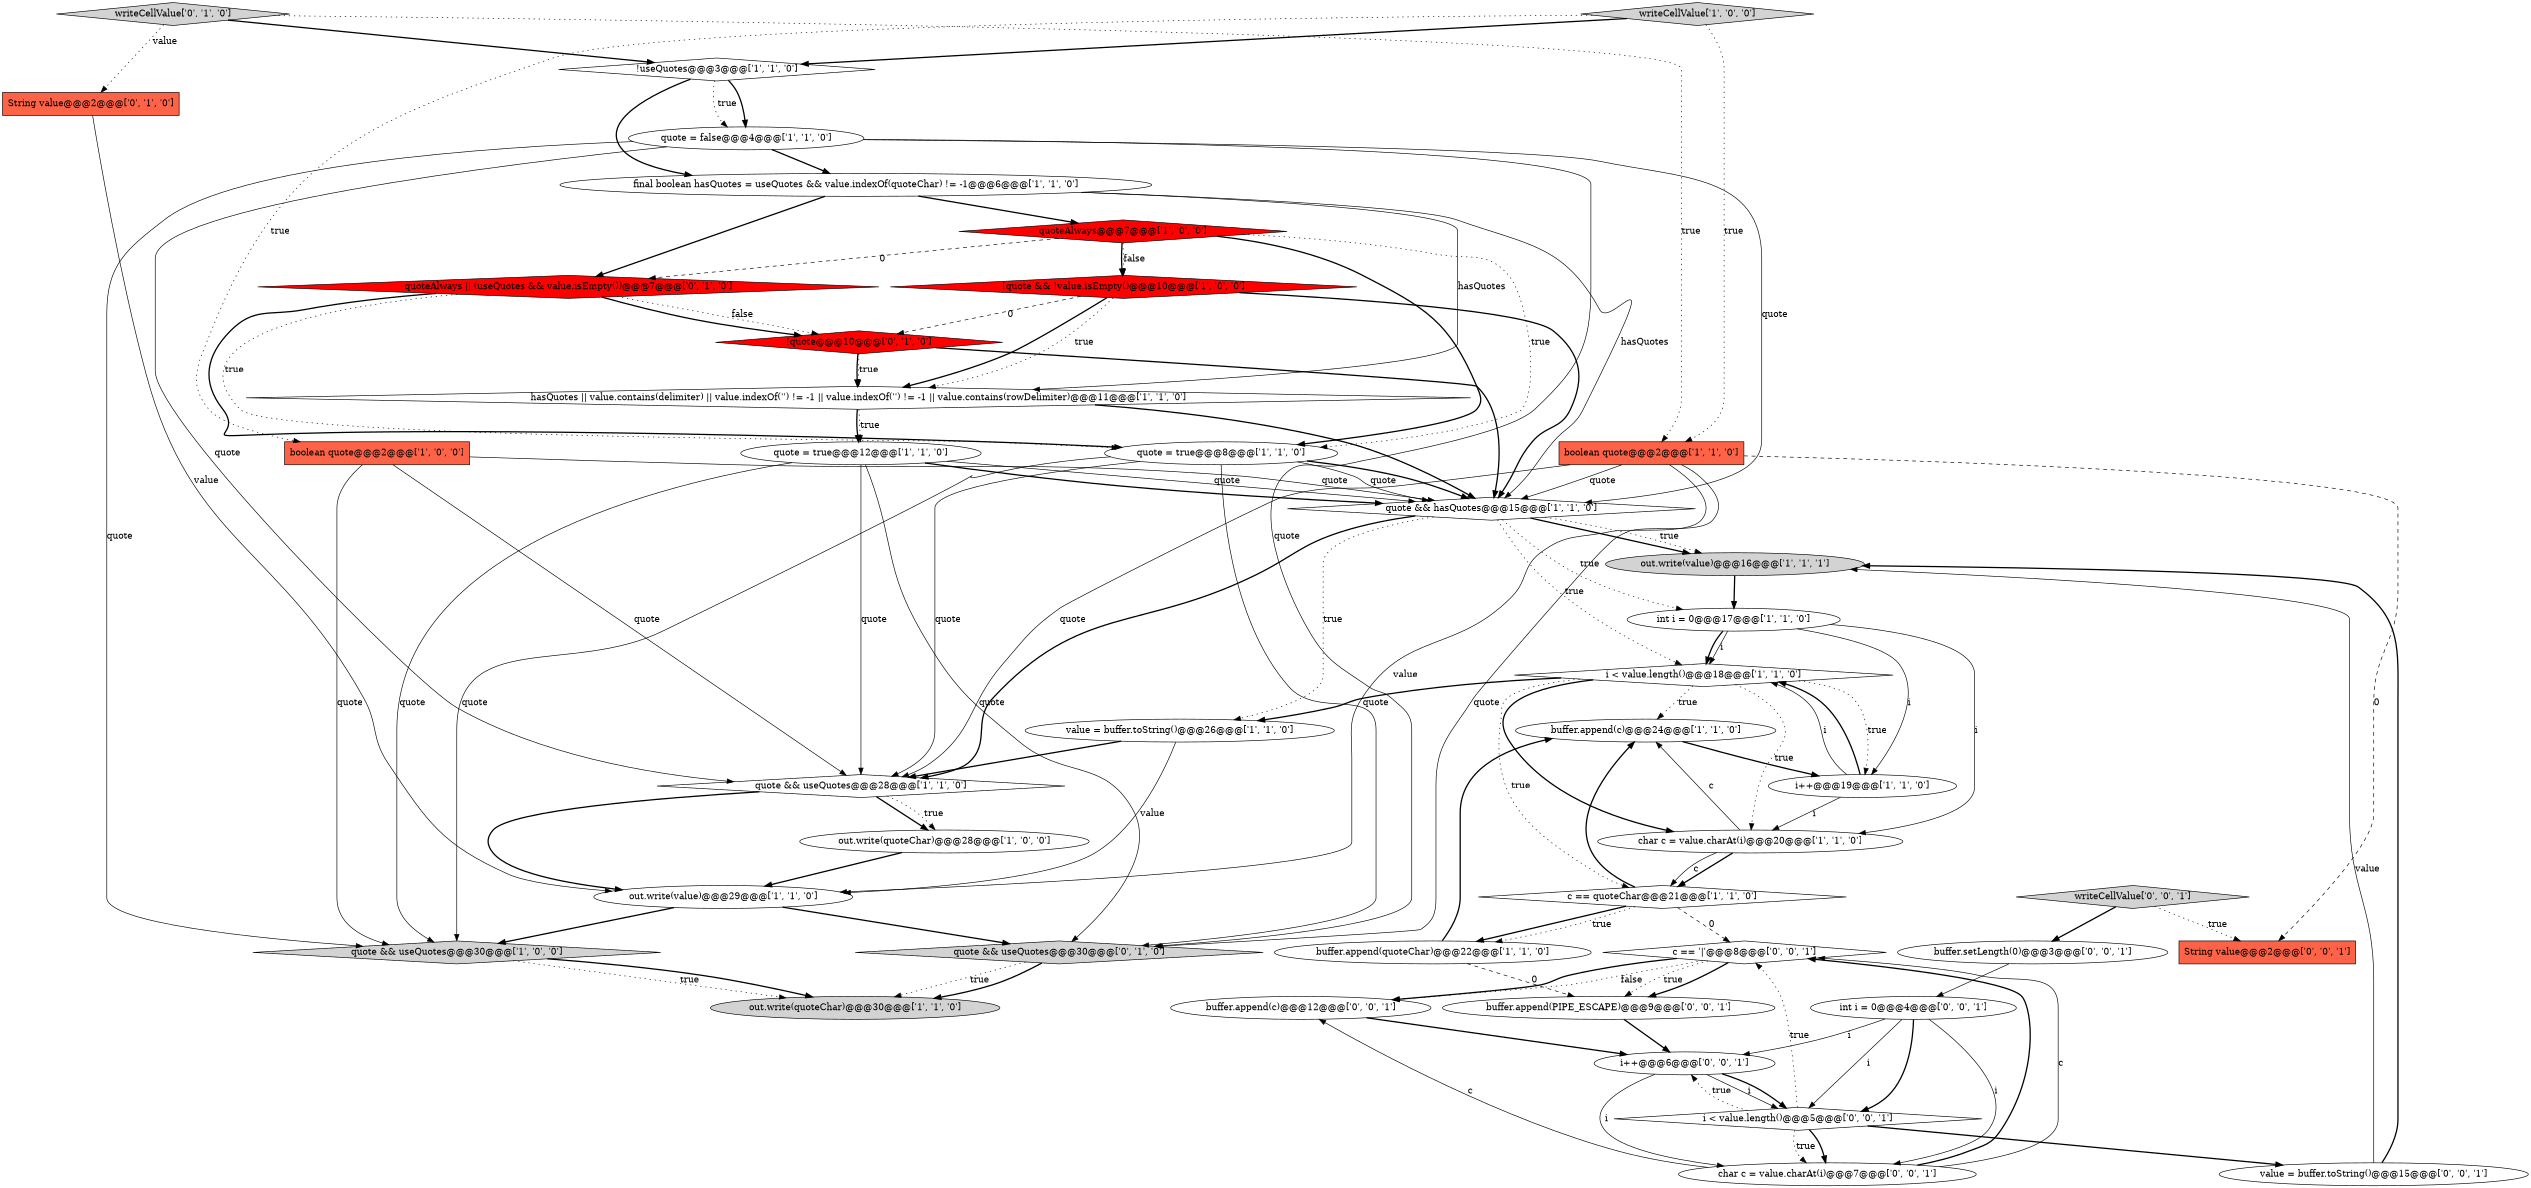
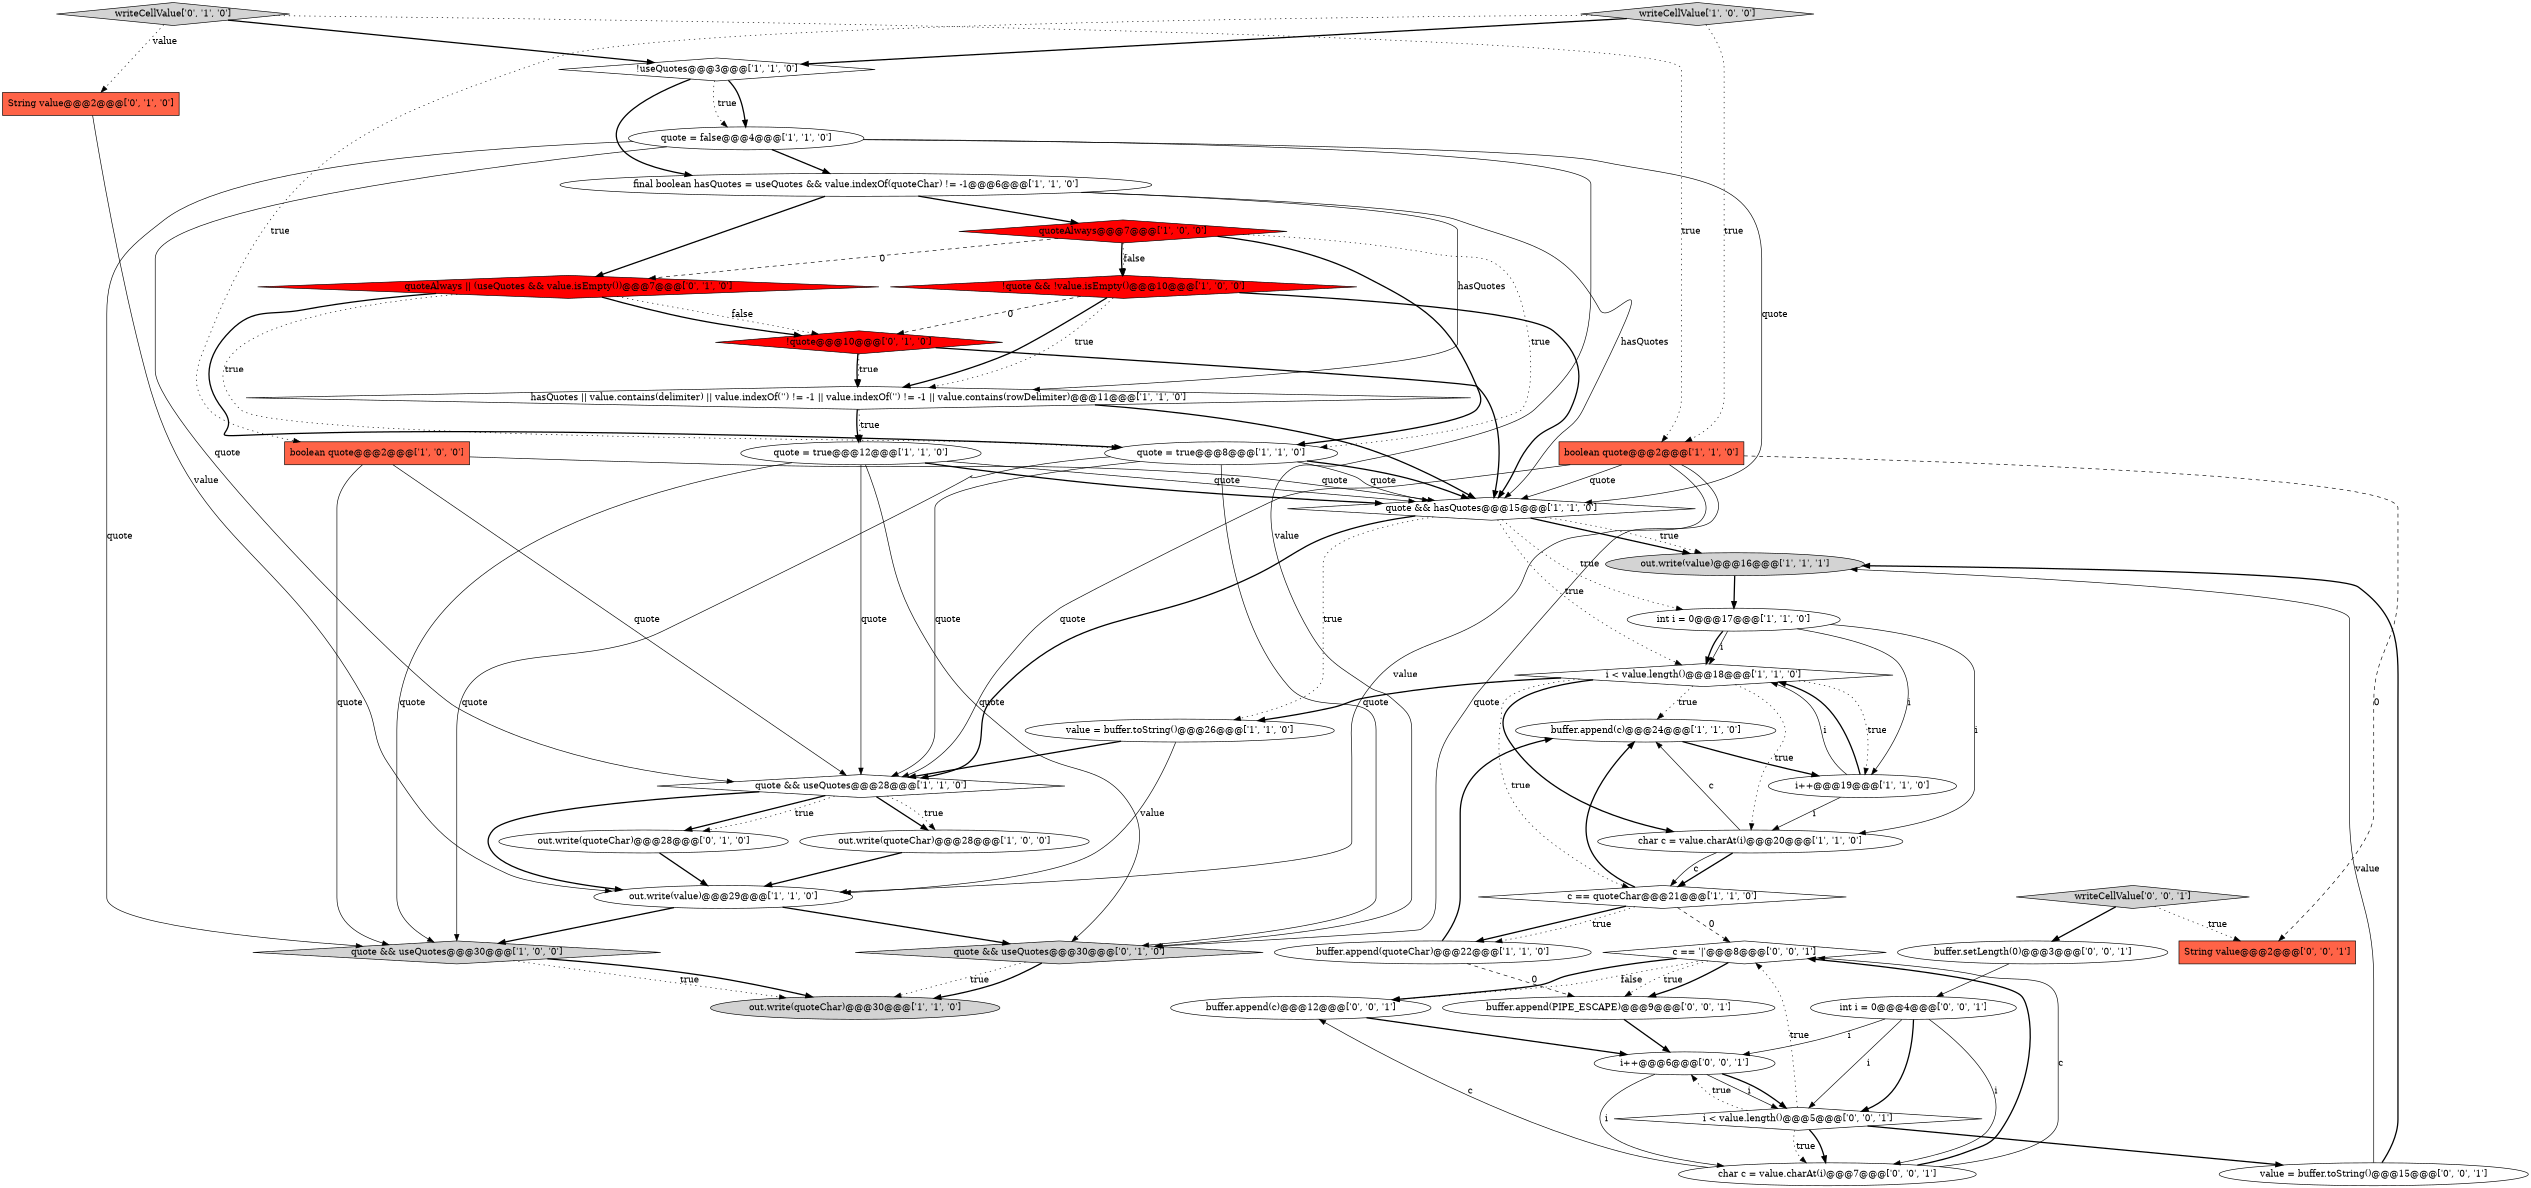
edge "quote = false@@@4@@@['1', '1', '0']" -> "quote && useQuotes@@@30@@@['0', '1', '0']": label "quote" -> "value"
node "out.write(quoteChar)@@@28@@@['0', '1', '0']": added
